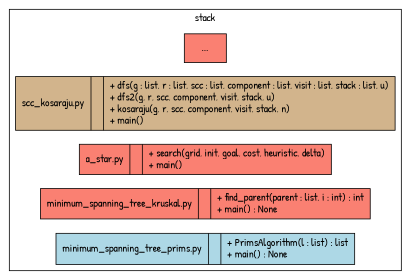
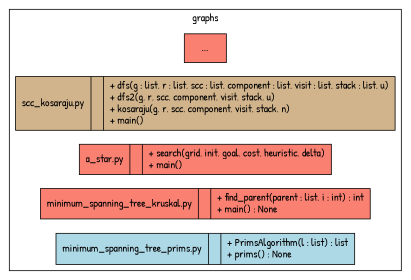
cluster "stack": label "stack" -> "graphs"
node "minimum_spanning_tree_prims.py": text "+ main() : None" -> "+ prims() : None"
